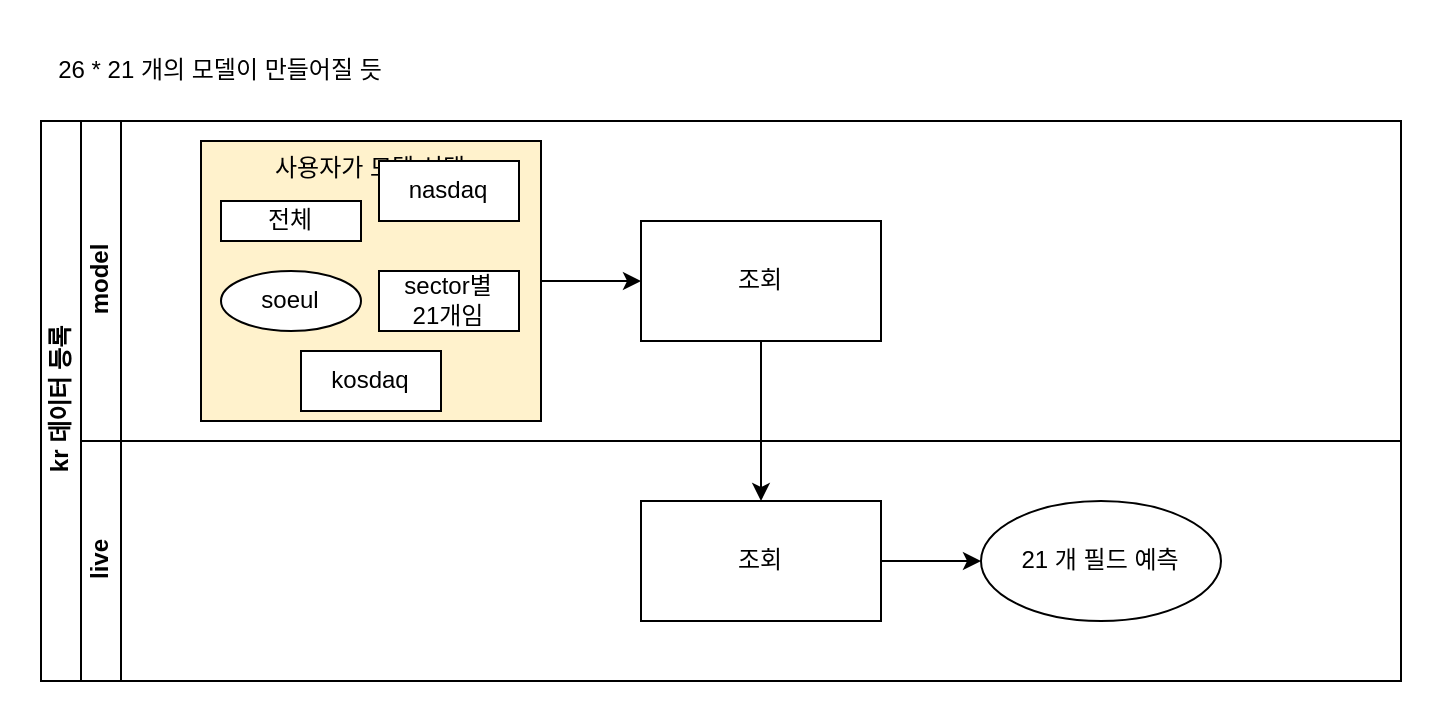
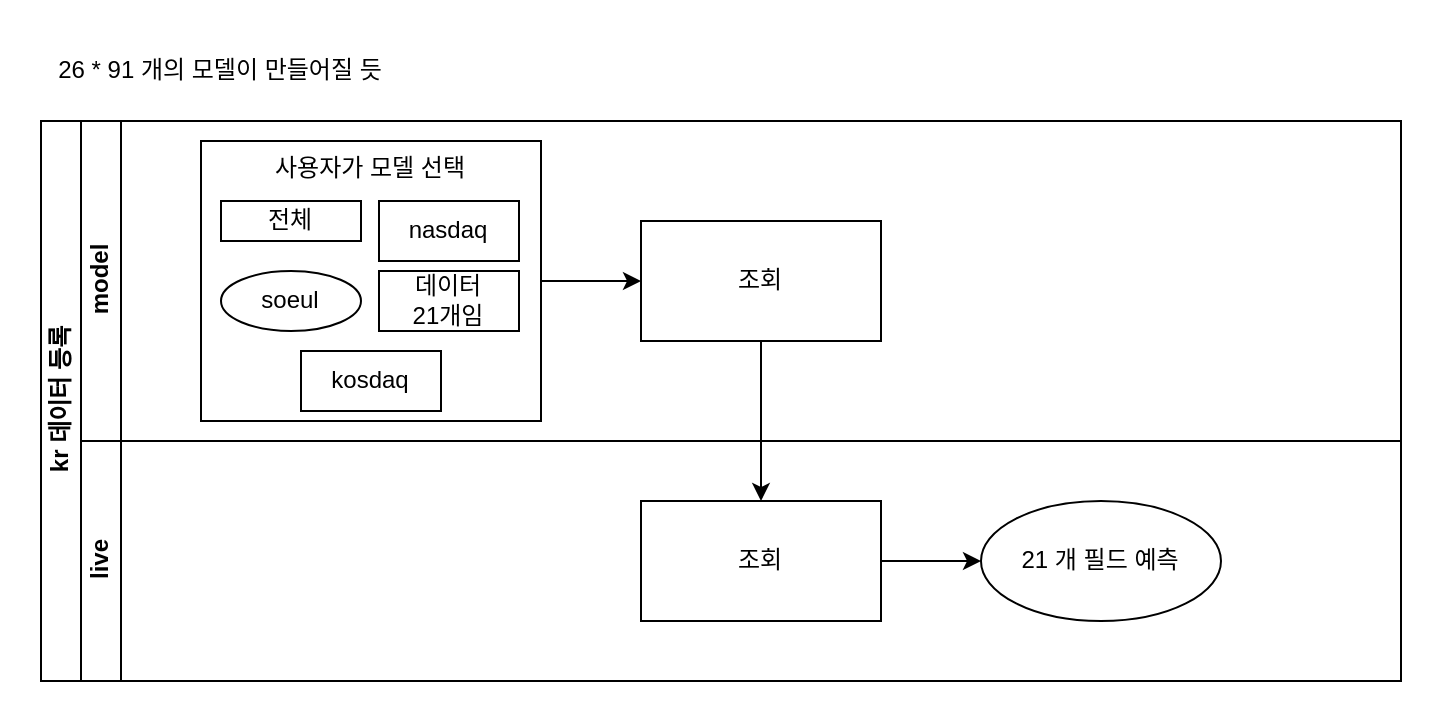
node "26 * 21 개의 모델이 만들어질 듯": label "26 * 21 개의 모델이 만들어질 듯" -> "26 * 91 개의 모델이 만들어질 듯"
node "nasdaq": moved (449, 191) -> (449, 231)
node "사용자가 모델 선택": fillcolor #fff2cc -> #ffffff
node "sector별 21개임": label "sector별 21개임" -> "데이터 21개임"
